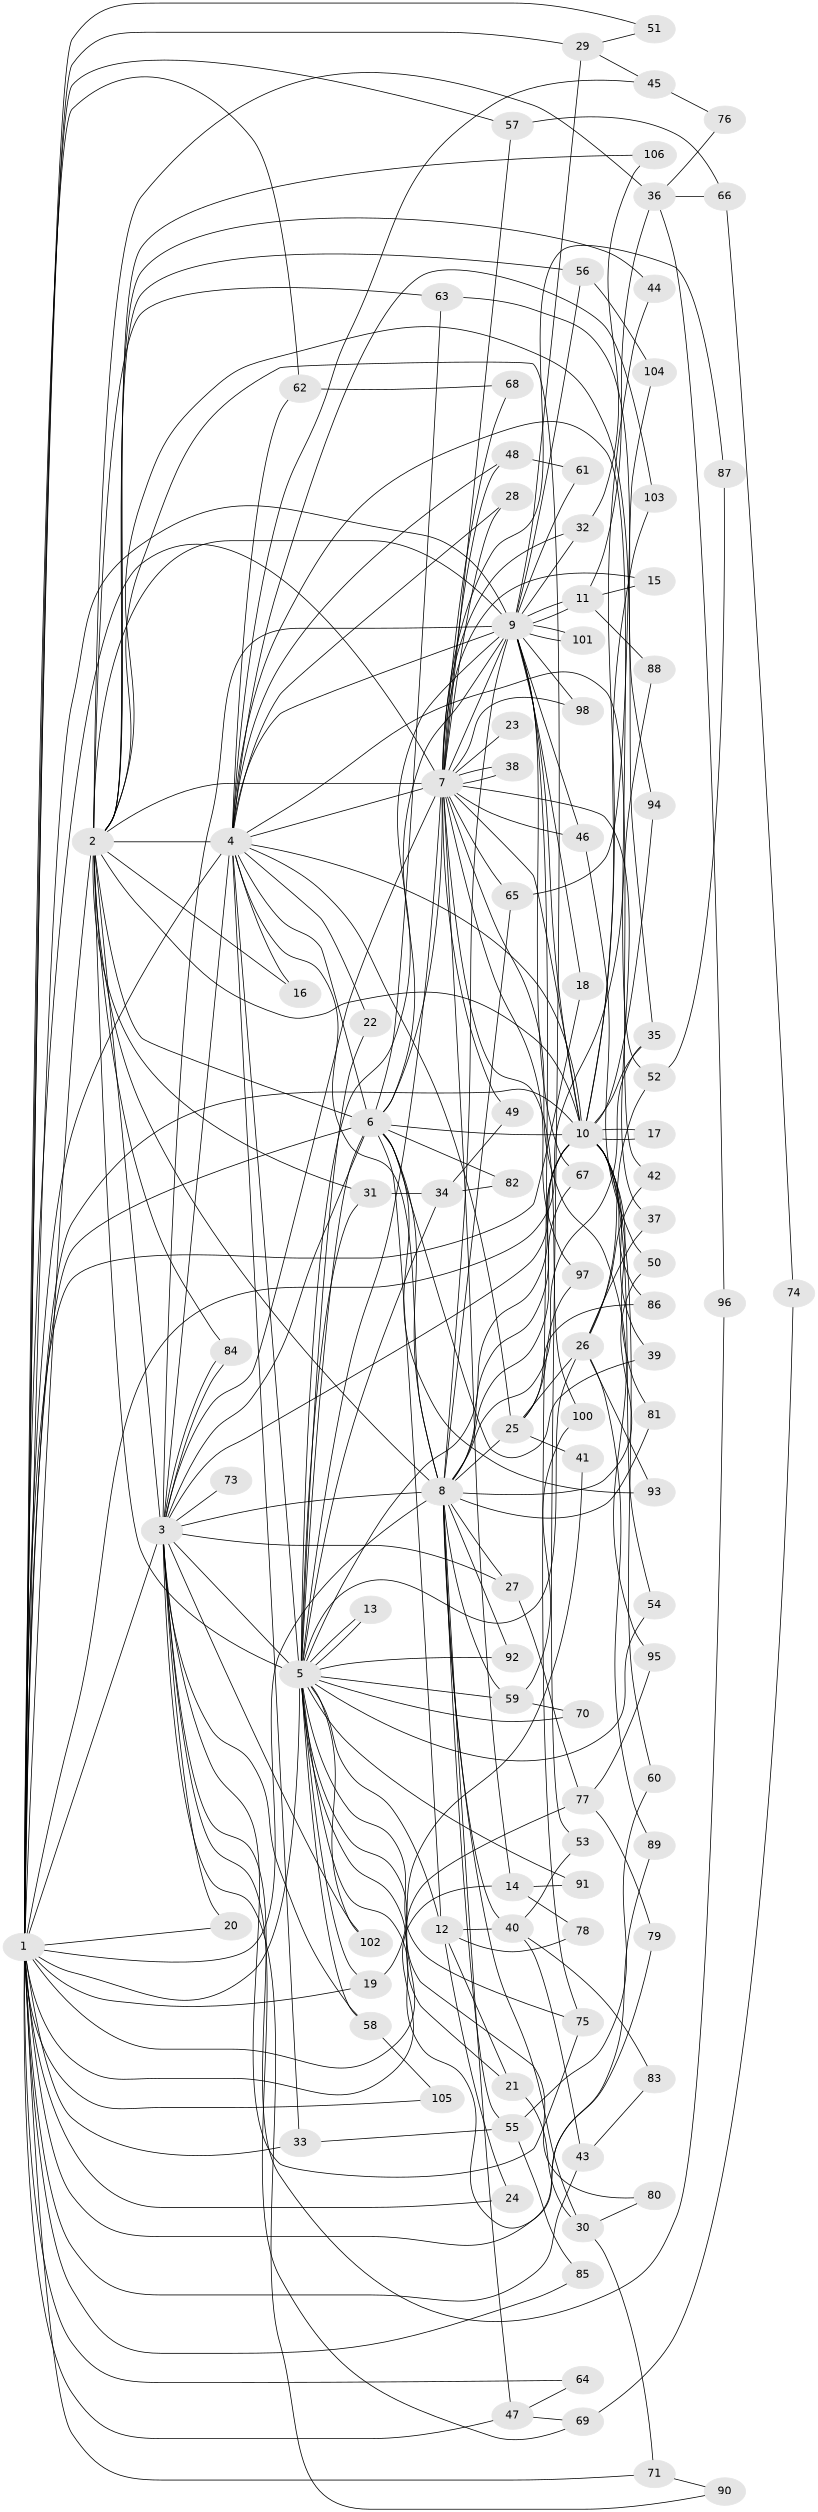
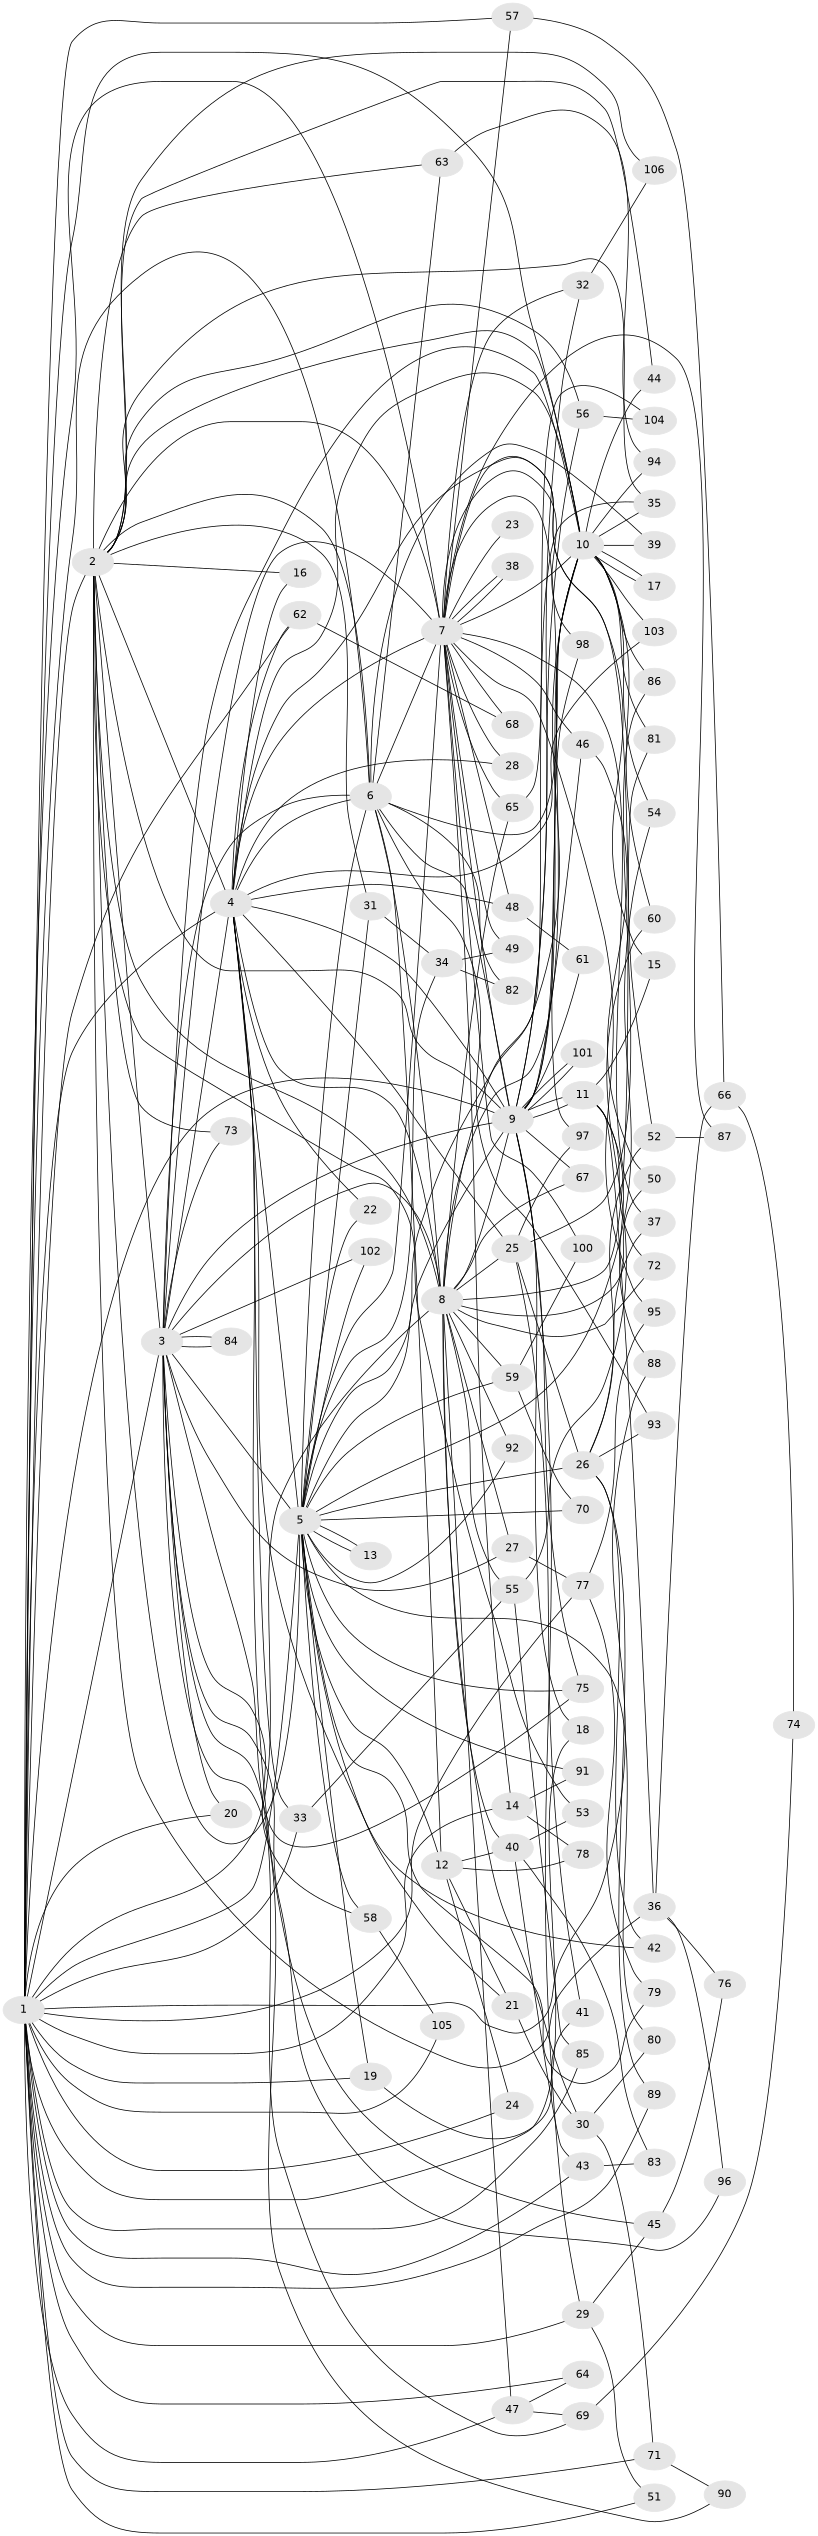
edge "2" -- "84": now "2" -- "73"
node "72": added
